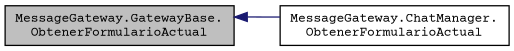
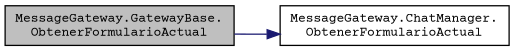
edge "MessageGateway.ChatManager. ObtenerFormularioActual" -> "MessageGateway.GatewayBase. ObtenerFormularioActual": reversed
